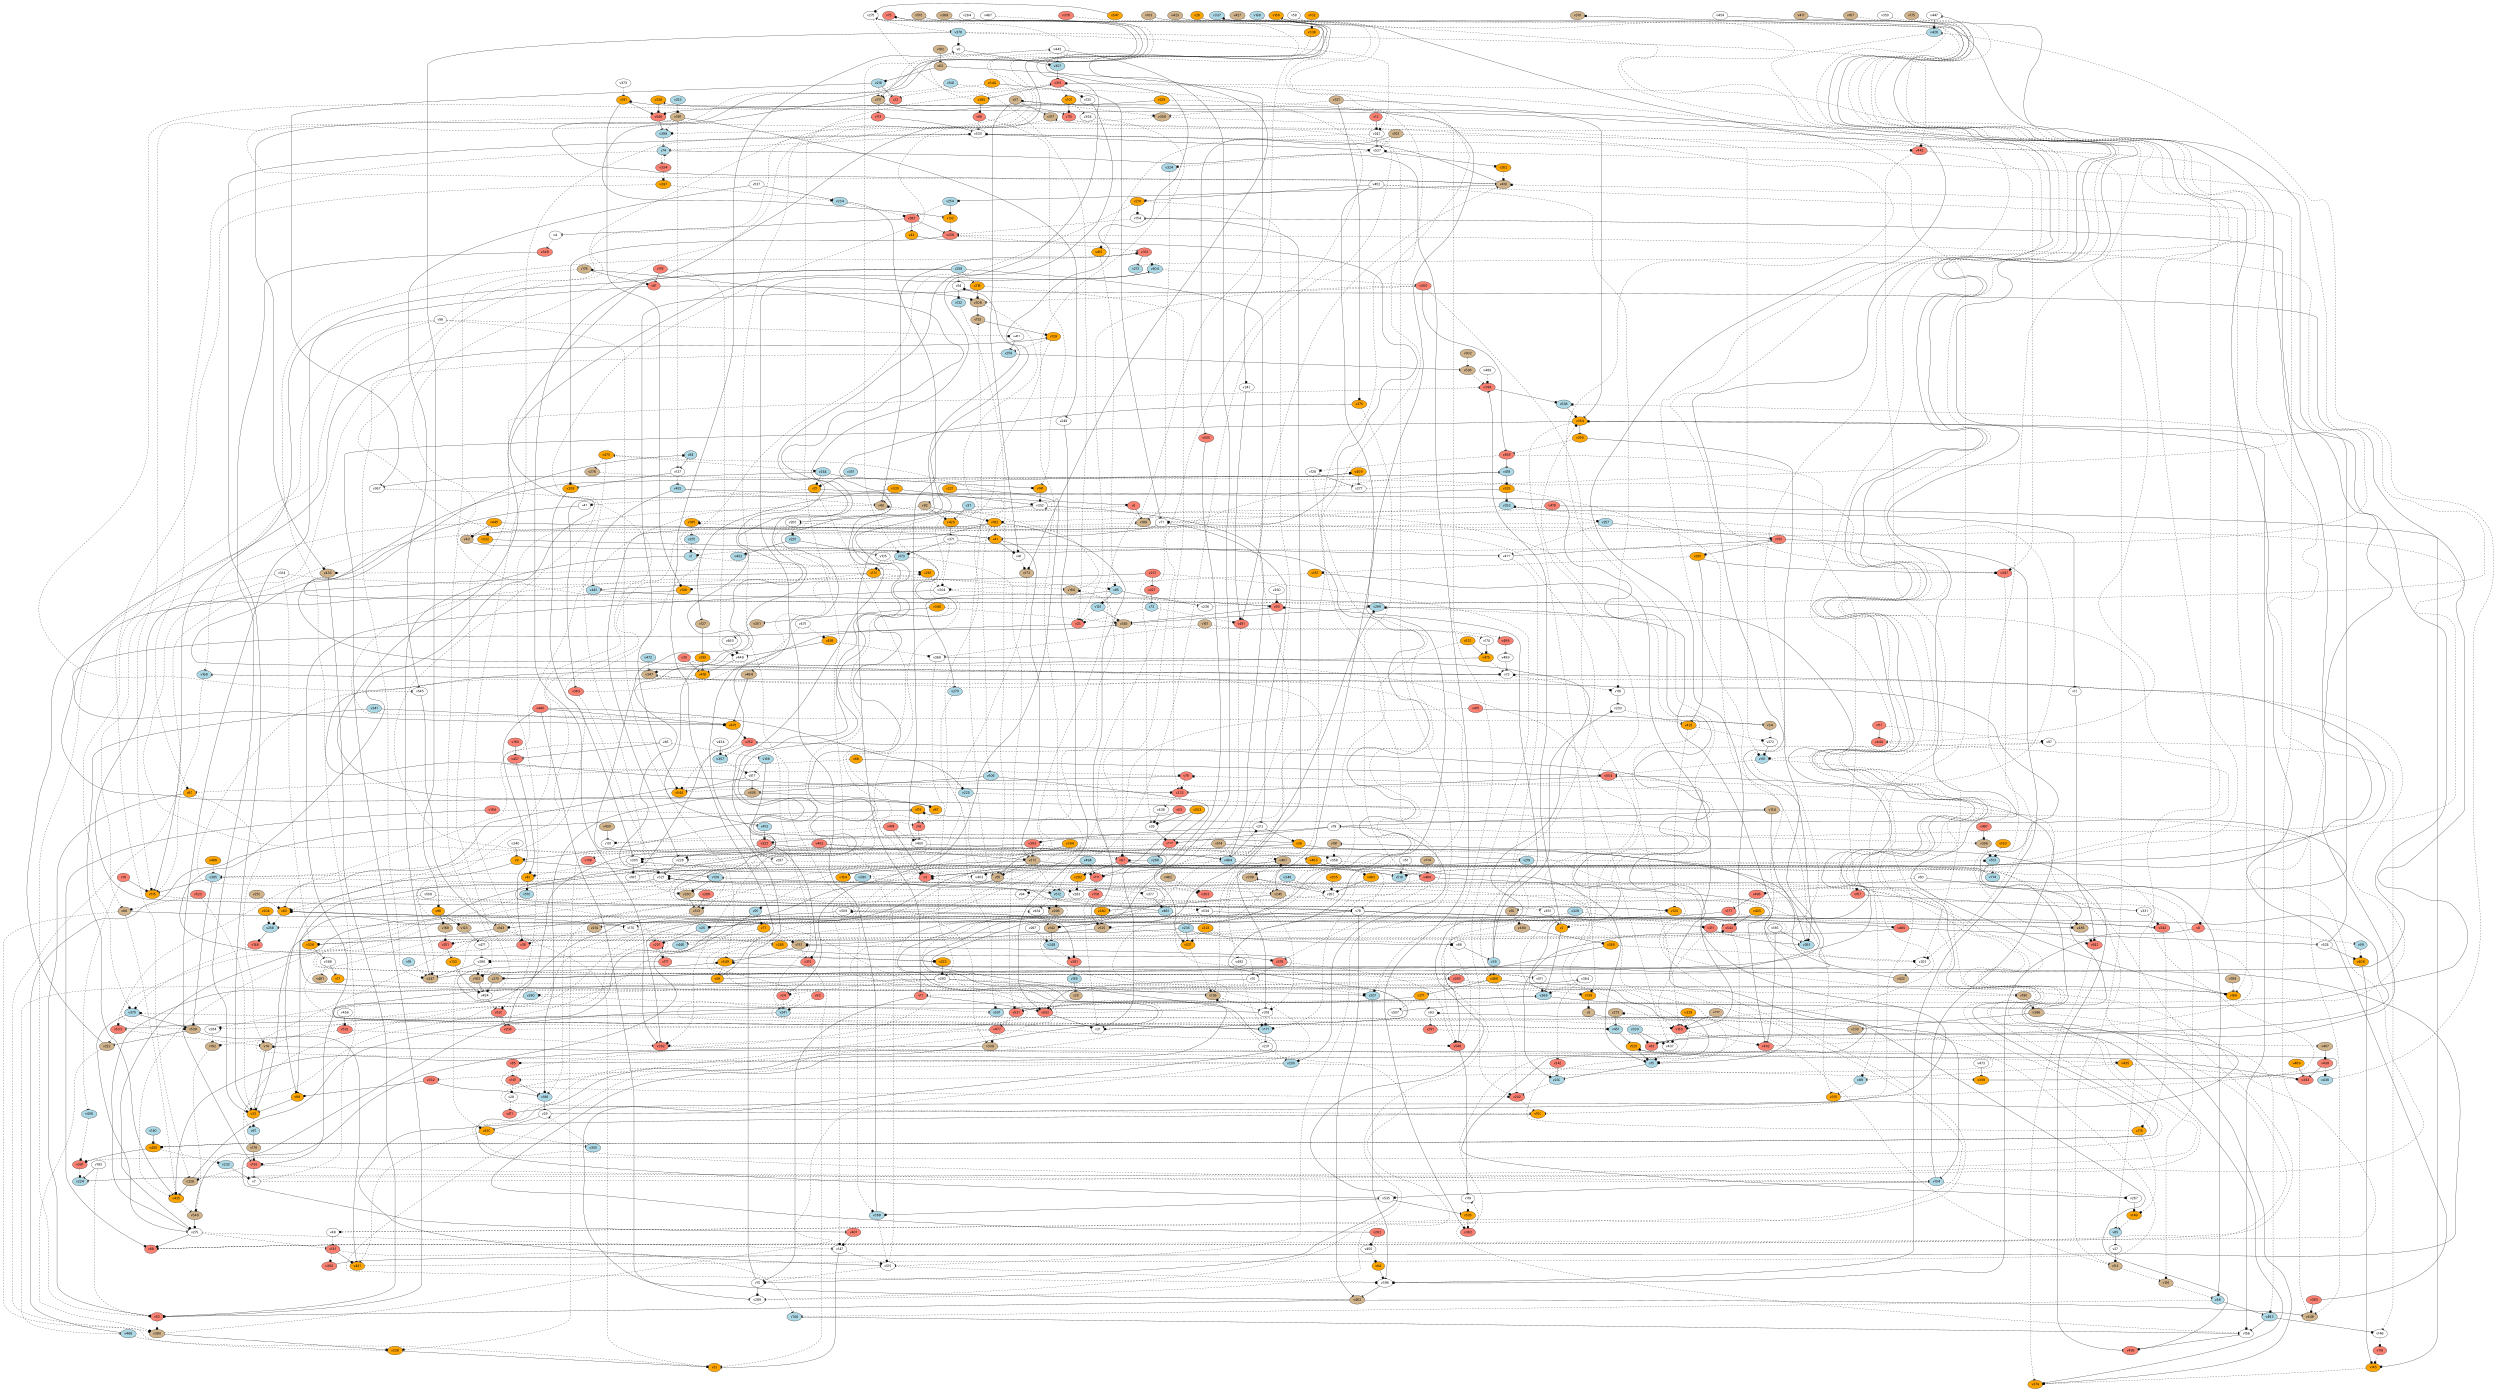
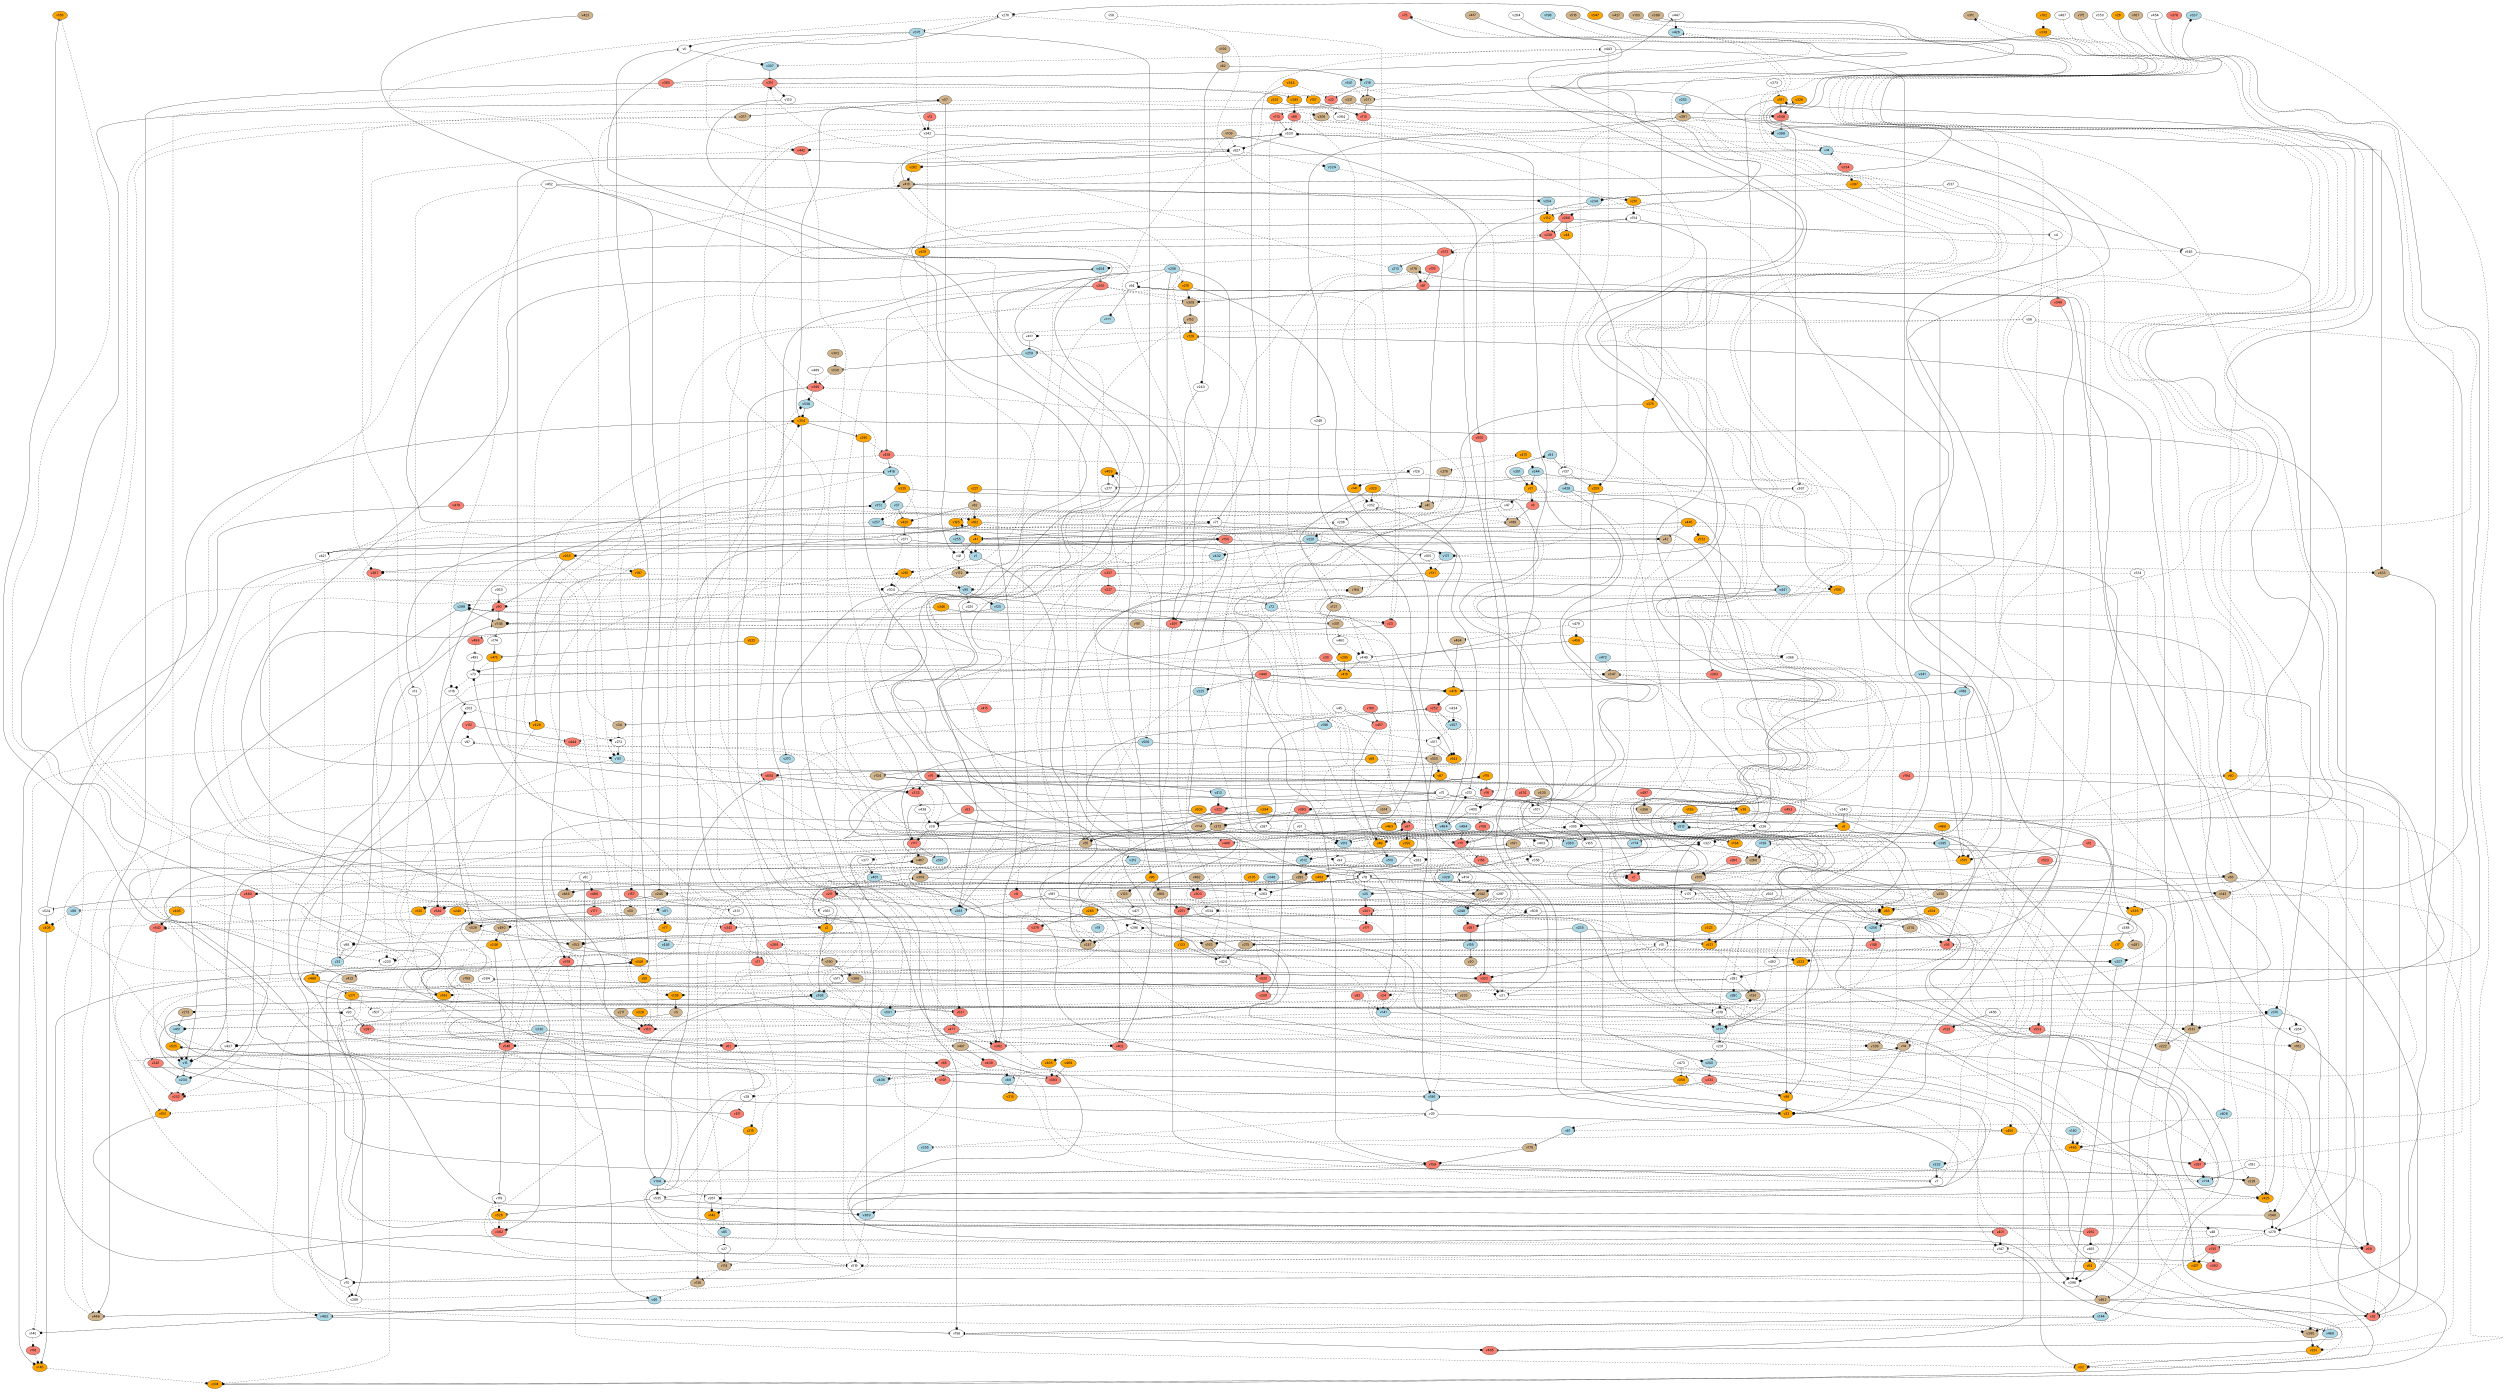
edge "v218" -> "v311": style dashed -> solid
edge "v316" -> "v107": now "v365" -> "v107"
